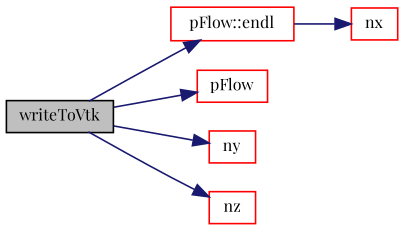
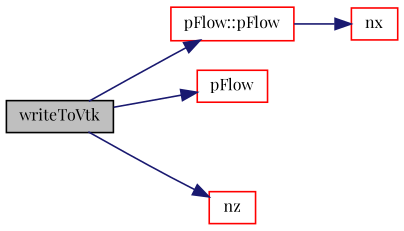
node "pFlow::endl": label "pFlow::endl" -> "pFlow::pFlow"
node "ny": removed
